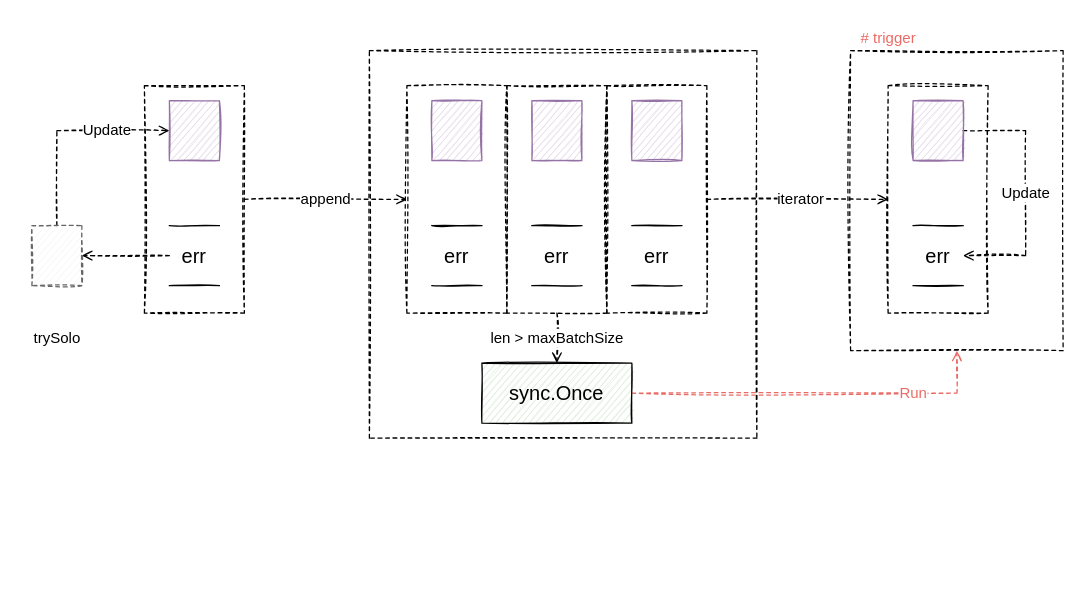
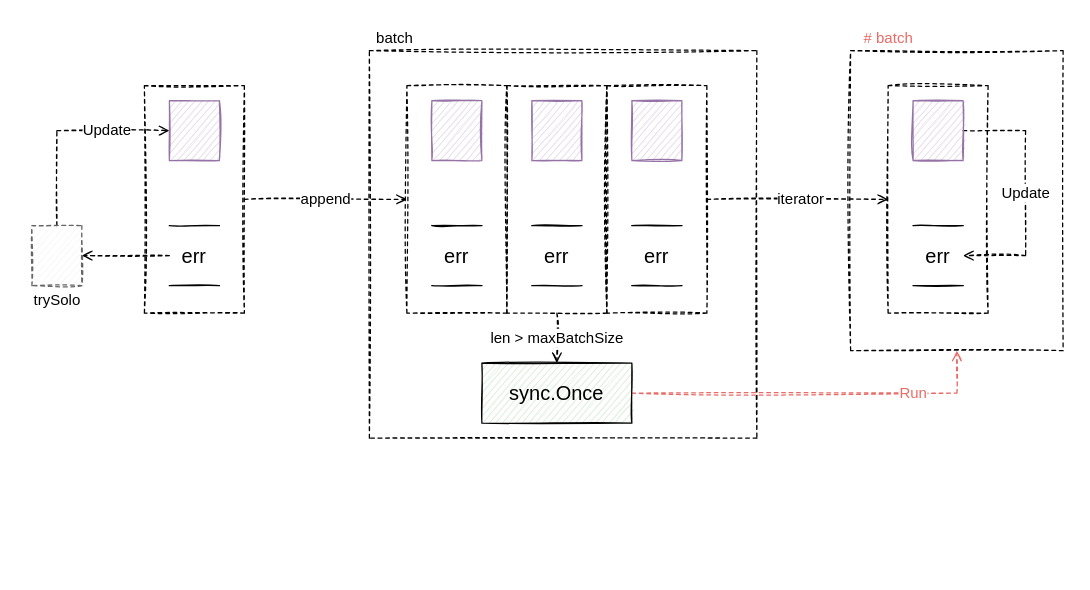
node "batch": added
node "# trigger": label "# trigger" -> "# batch"
node "trySolo": moved (57, 338) -> (57, 301)
